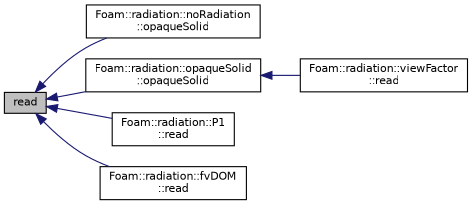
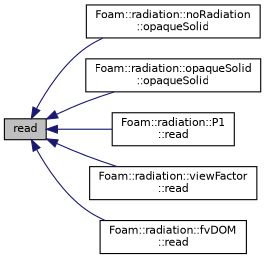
edge "Foam::radiation::viewFactor ::read" -> "Foam::radiation::opaqueSolid ::opaqueSolid": now "Foam::radiation::viewFactor ::read" -> "read"
